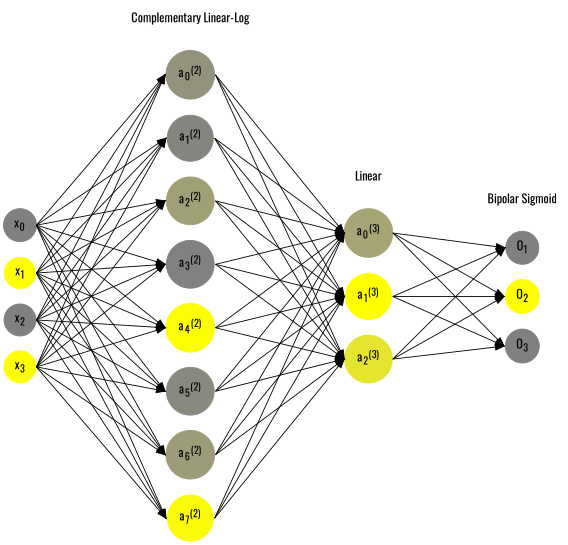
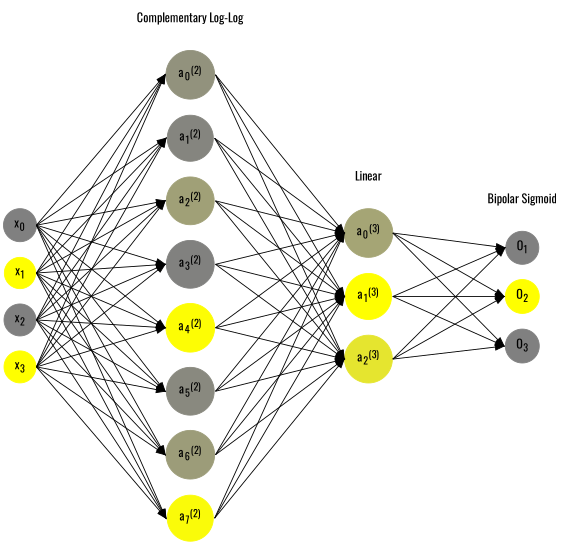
node "Complementary Linear-Log": label "Complementary Linear-Log" -> "Complementary Log-Log"
